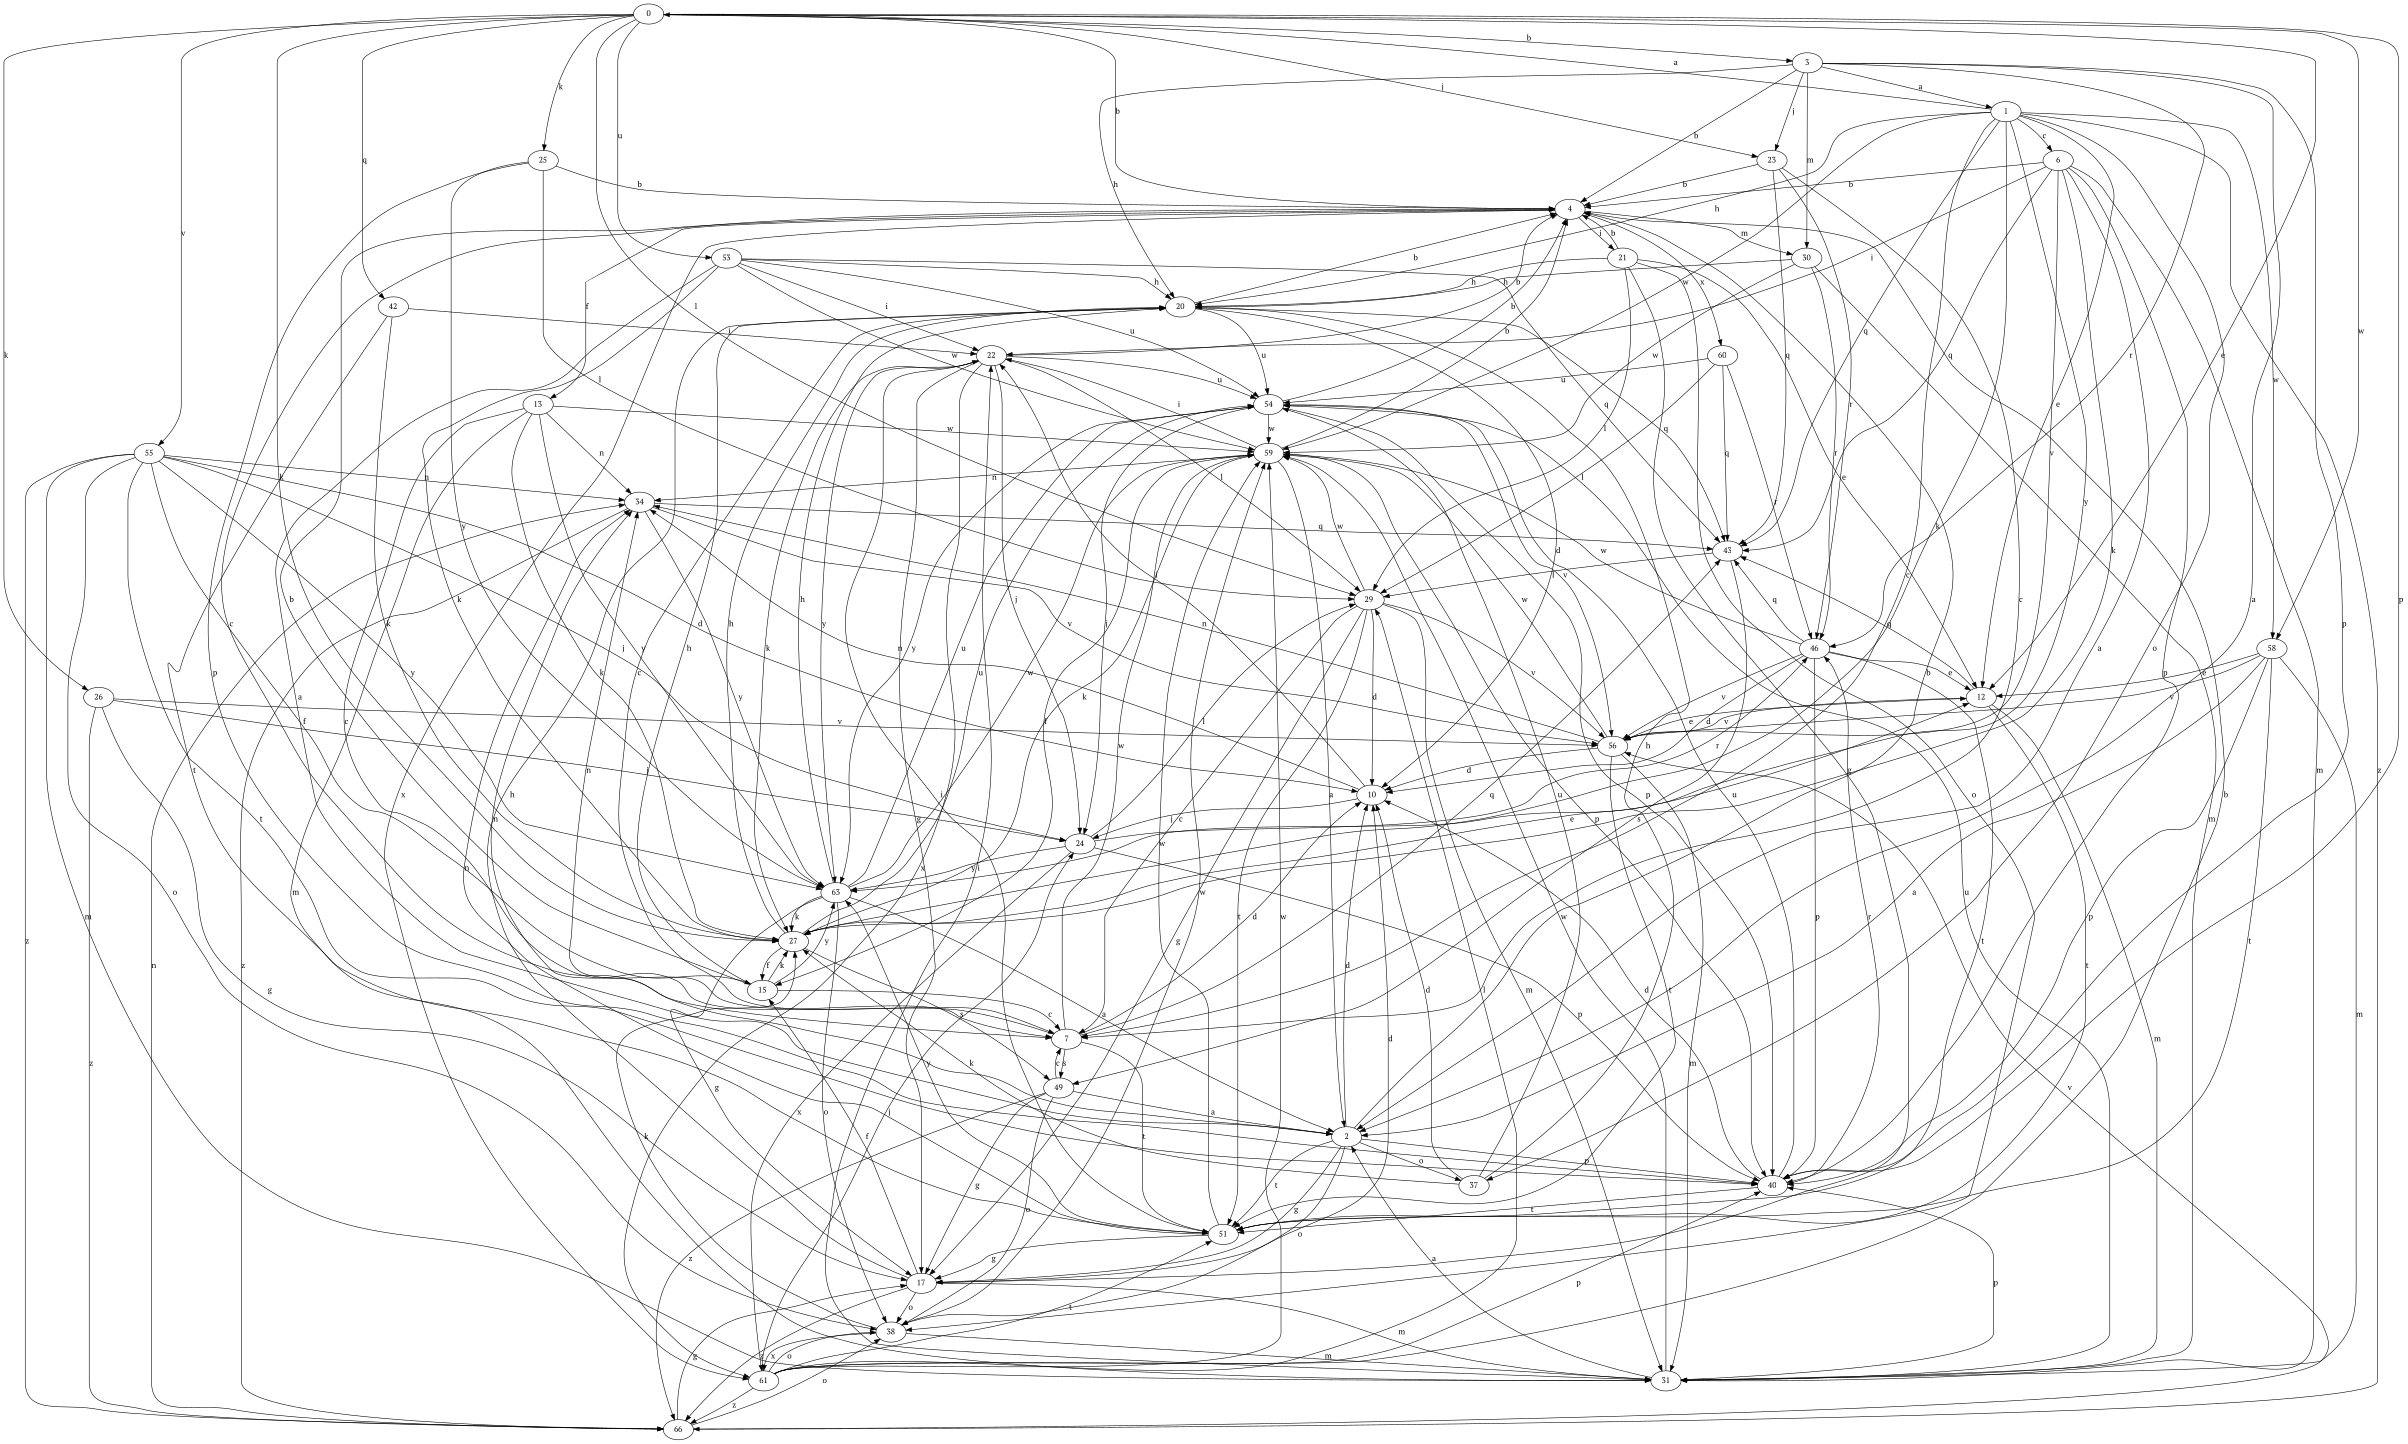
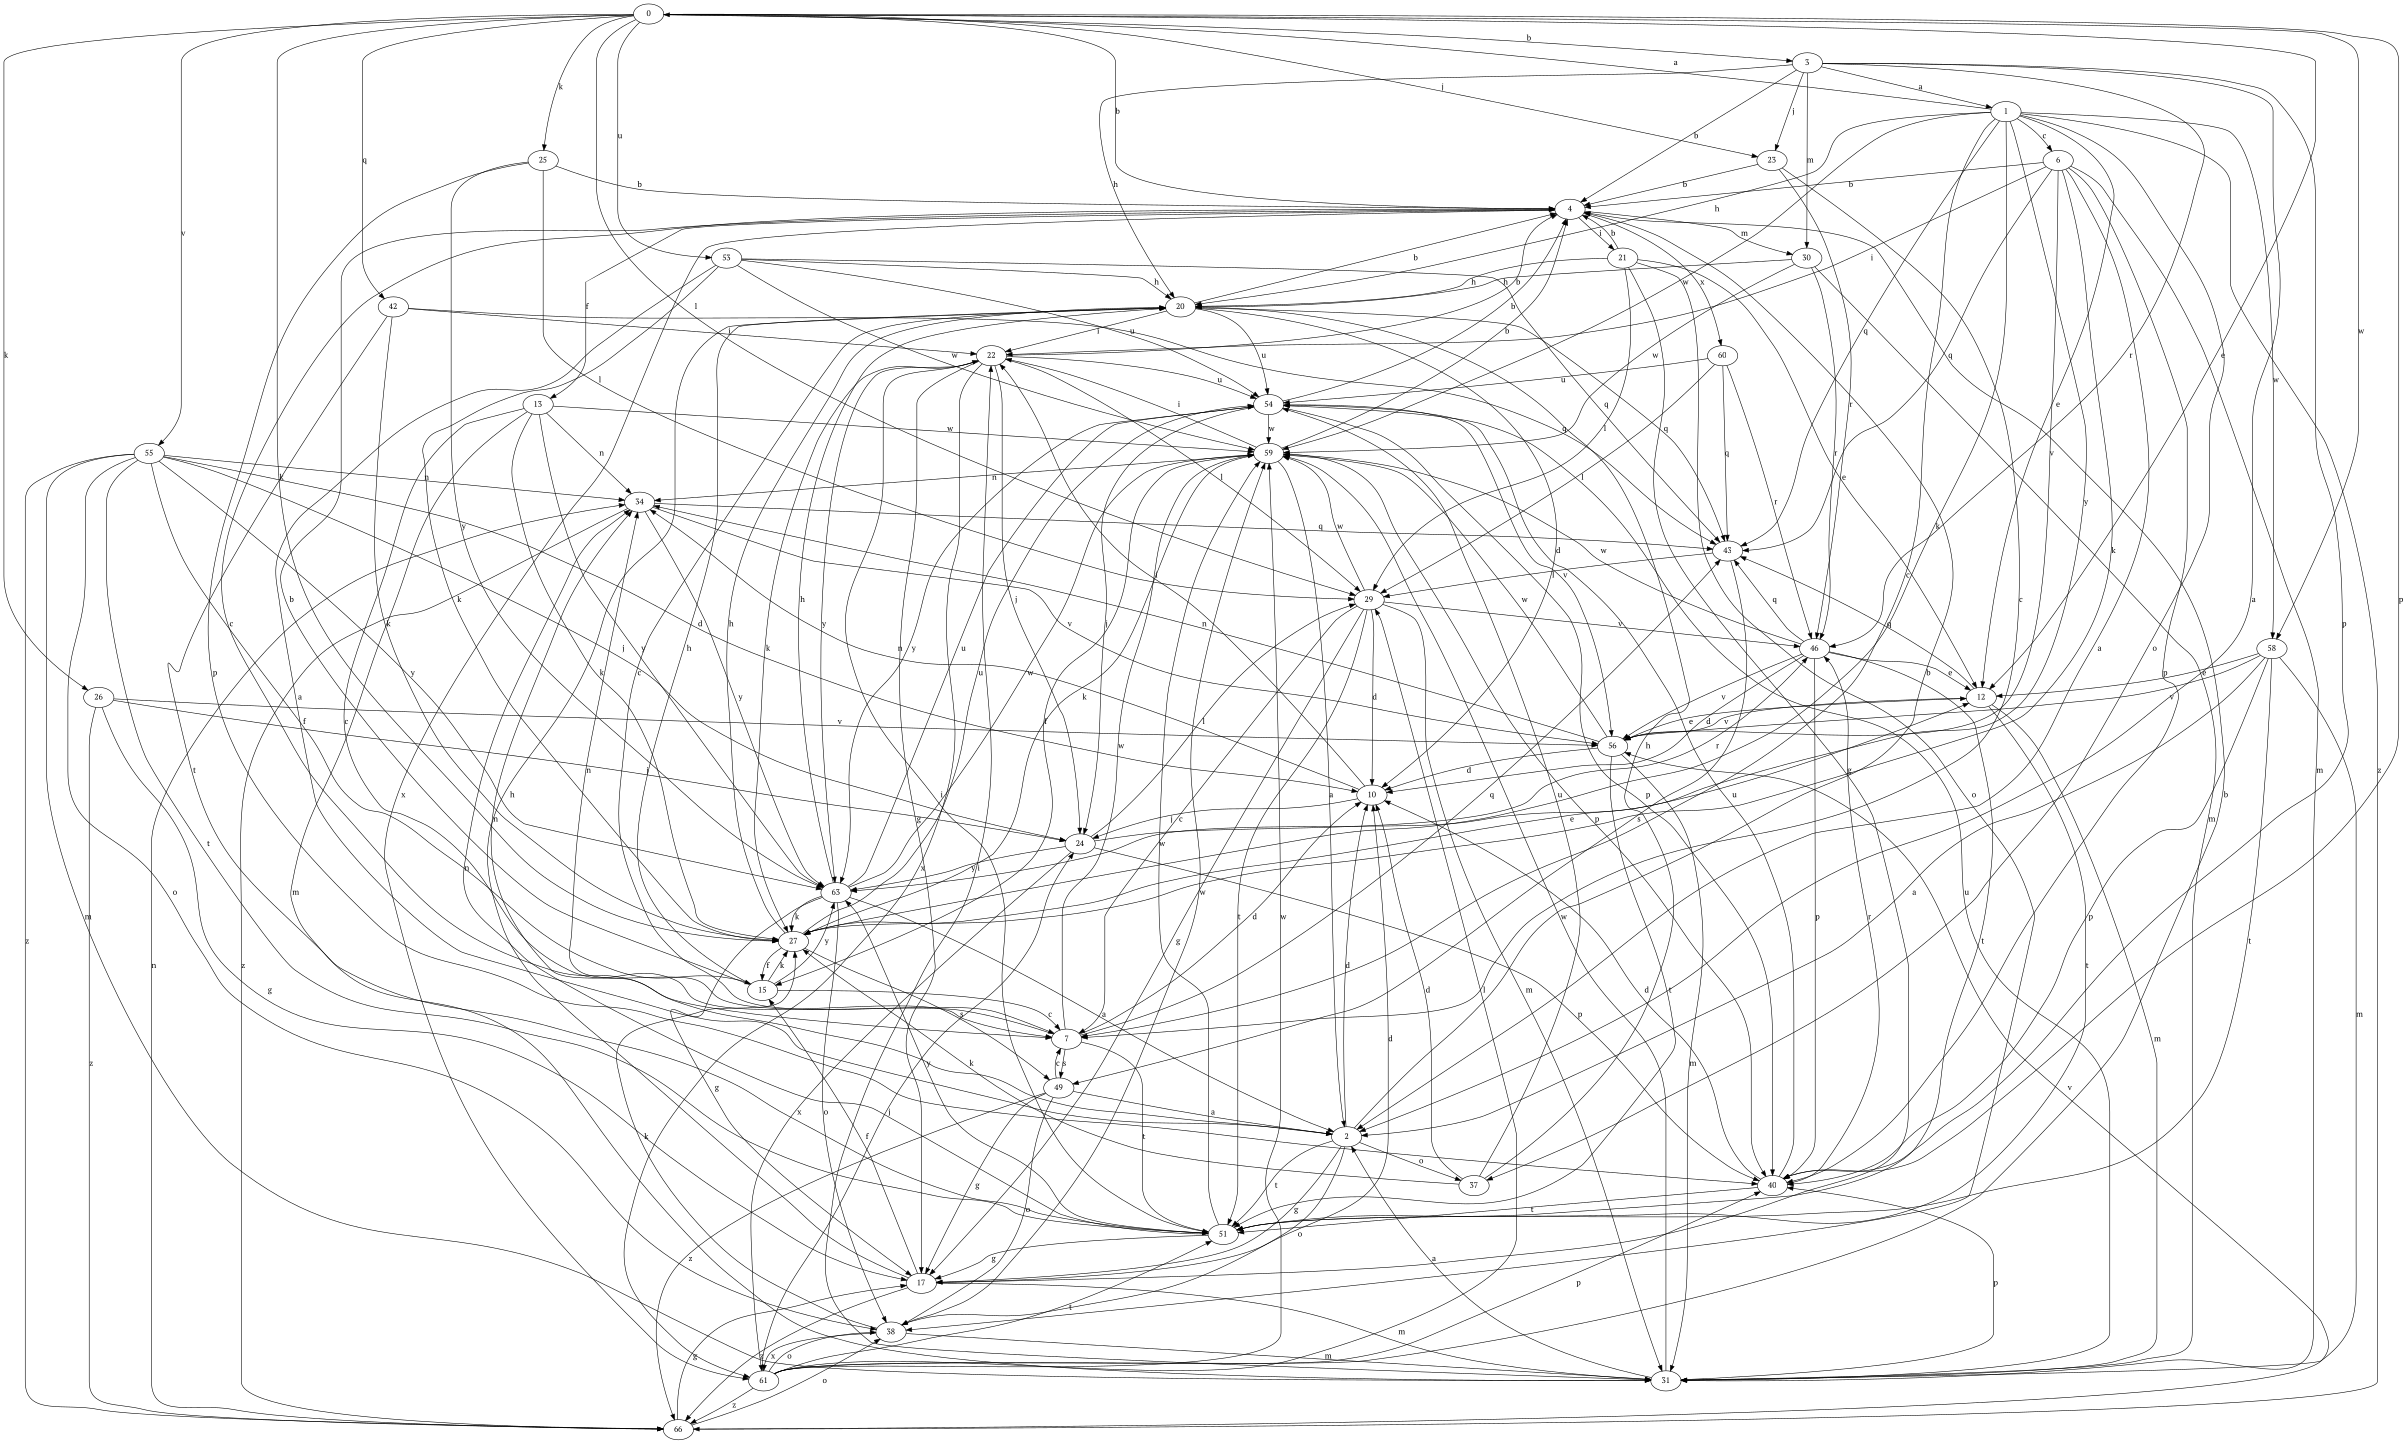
edge "53" -> "22": now "20" -> "22"
edge "23" -> "43": now "42" -> "43"
edge "29" -> "56": now "29" -> "46"
edge "55" -> "40": now "55" -> "51"
edge "2" -> "40": removed, label "p"
edge "17" -> "38": removed, label "o"
